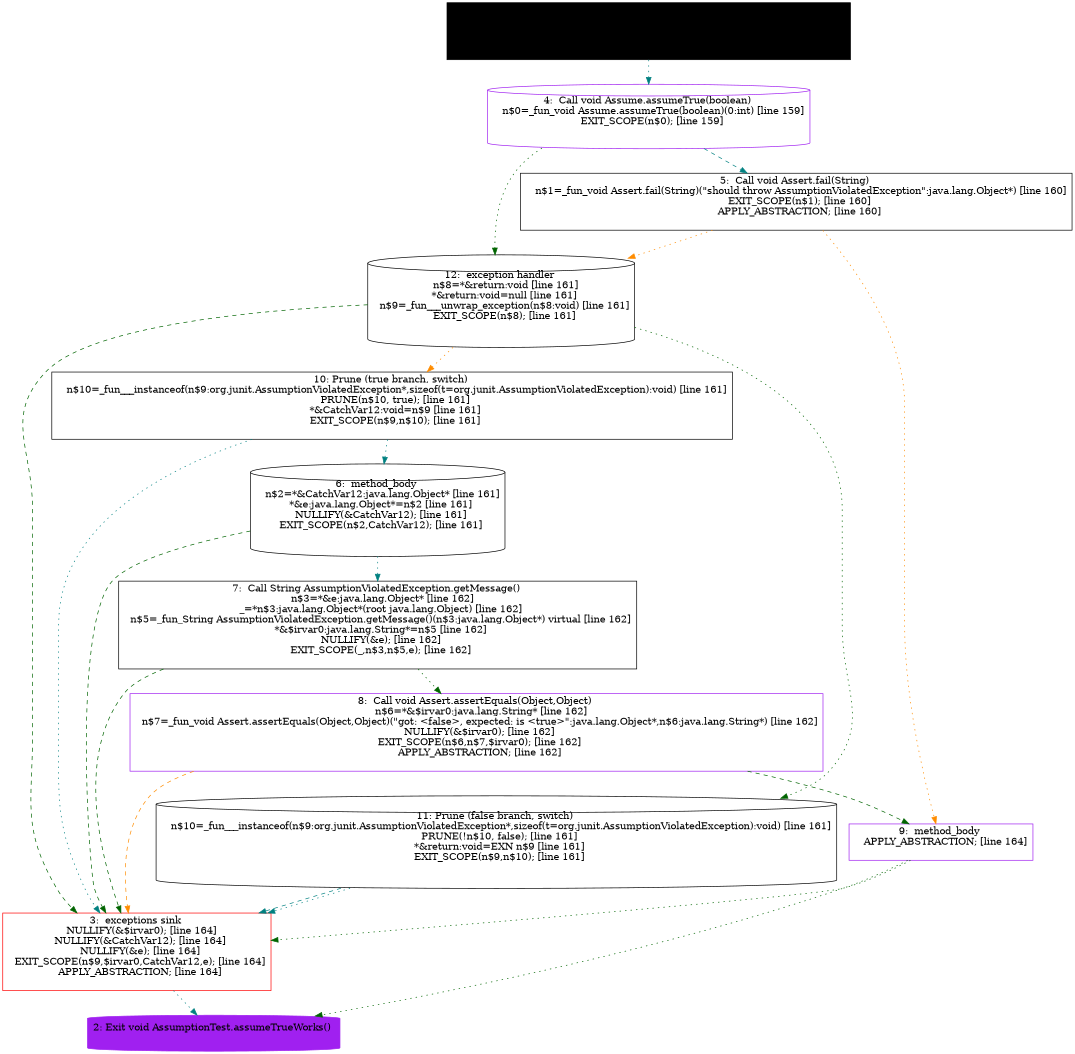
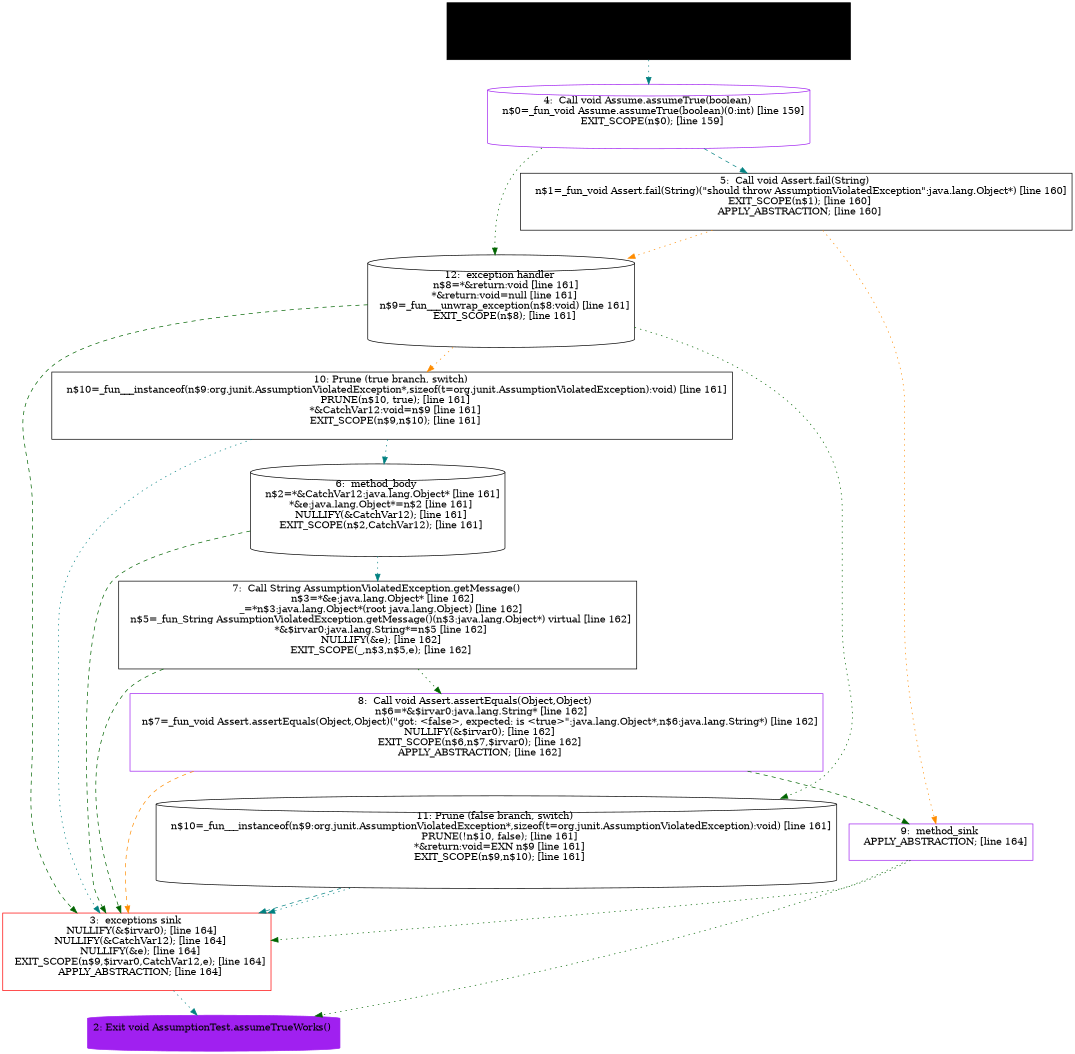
node "9:  method_body APPLY_ABSTRACTION; [line 164]": label "9:  method_body APPLY_ABSTRACTION; [line 164]" -> "9:  method_sink APPLY_ABSTRACTION; [line 164]"
